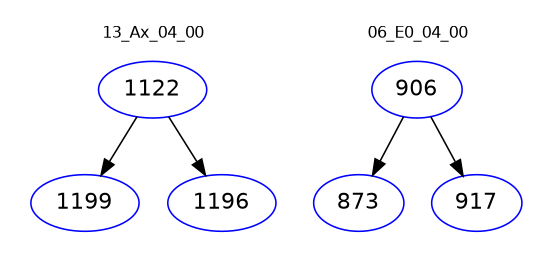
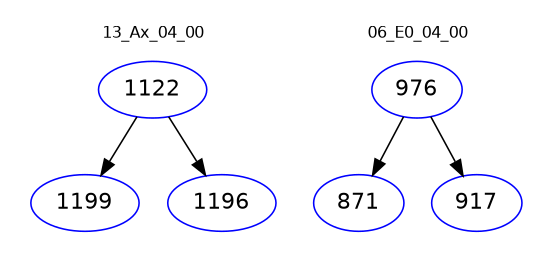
node "906": label "906" -> "976"
node "873": label "873" -> "871"
